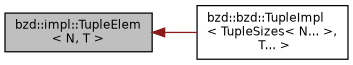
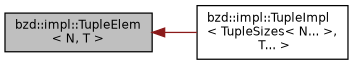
node "bzd::bzd::TupleImpl < TupleSizes< N... >, T... >": label "bzd::bzd::TupleImpl < TupleSizes< N... >, T... >" -> "bzd::impl::TupleImpl < TupleSizes< N... >, T... >"
